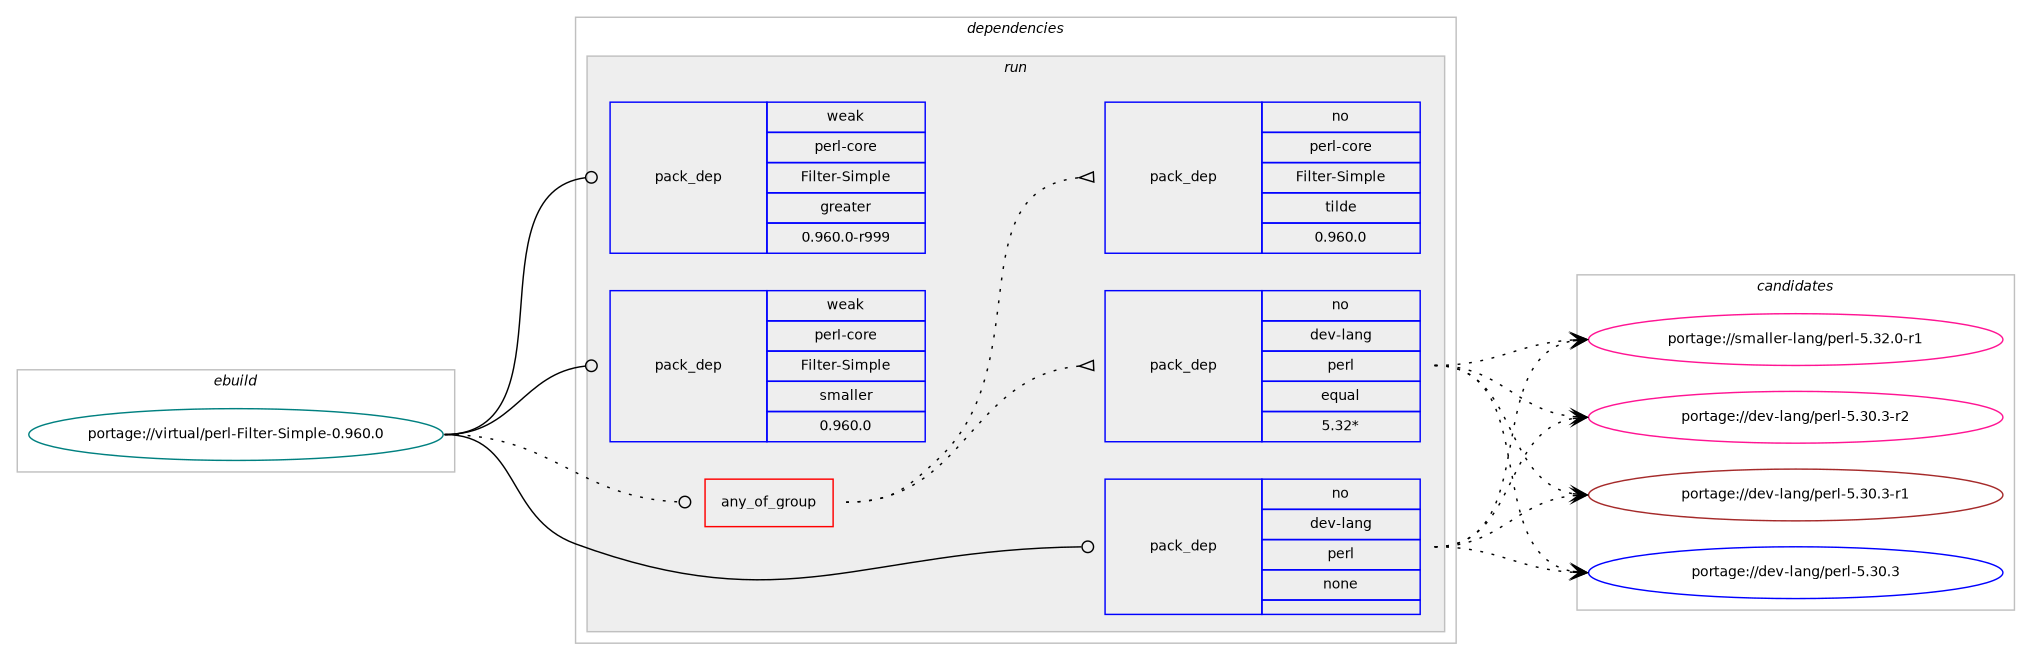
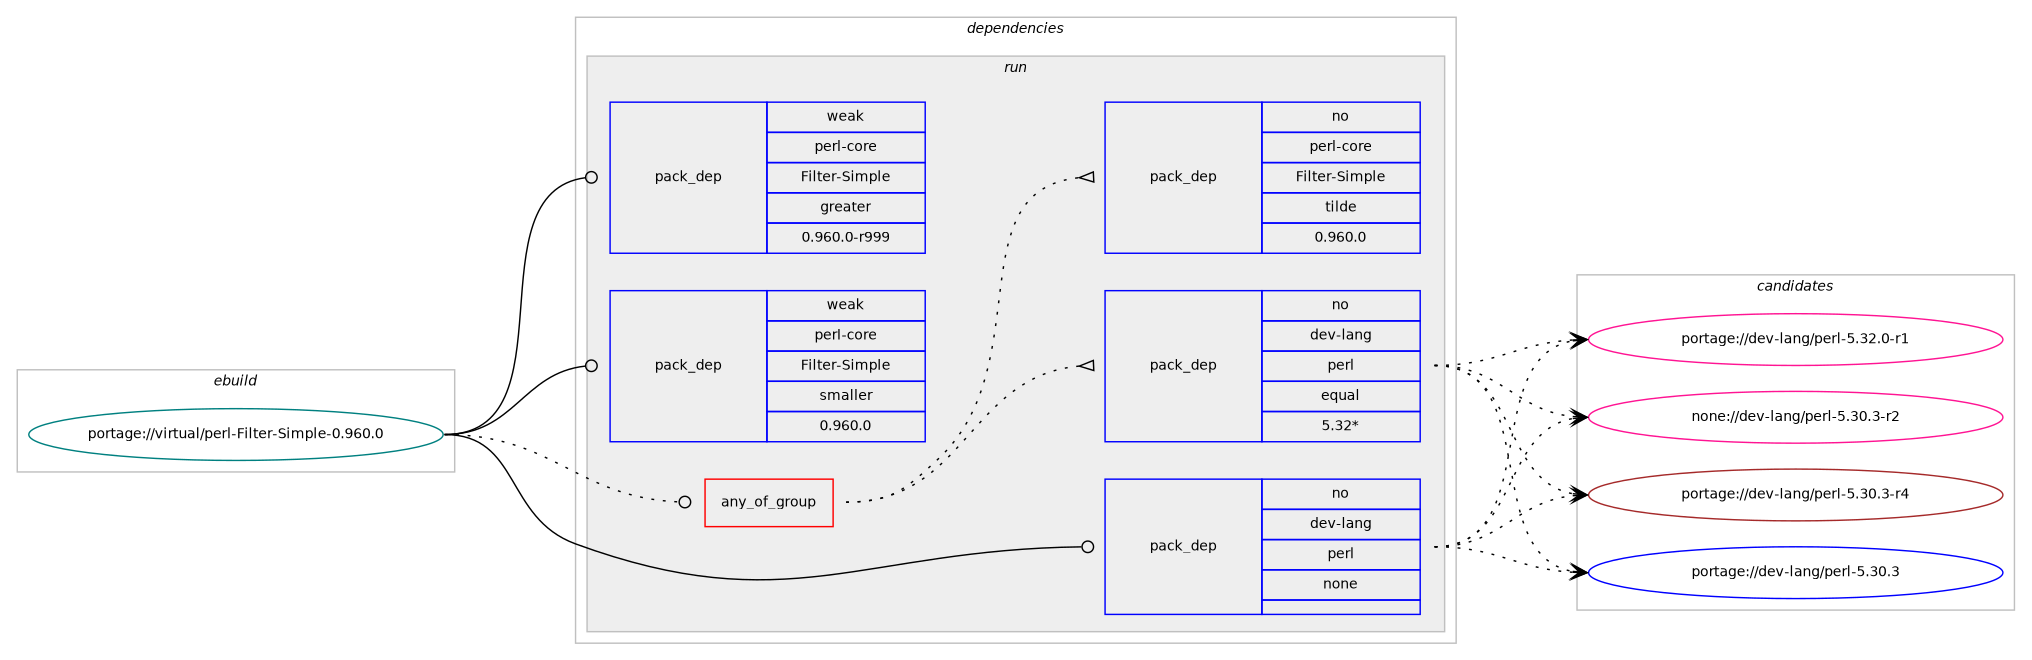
node "portage://smaller-lang/perl-5.32.0-r1": label "portage://smaller-lang/perl-5.32.0-r1" -> "portage://dev-lang/perl-5.32.0-r1"
node "portage://dev-lang/perl-5.30.3-r2": label "portage://dev-lang/perl-5.30.3-r2" -> "none://dev-lang/perl-5.30.3-r2"
node "portage://dev-lang/perl-5.30.3-r1": label "portage://dev-lang/perl-5.30.3-r1" -> "portage://dev-lang/perl-5.30.3-r4"
